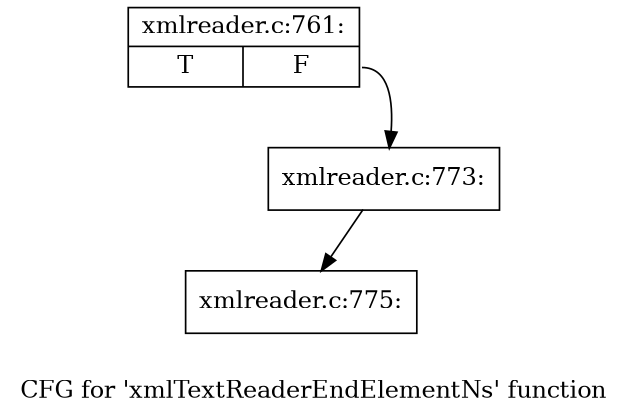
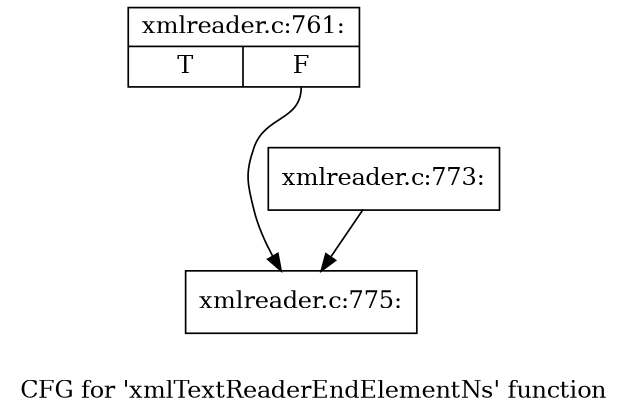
edge "xmlreader.c:761:" -> "xmlreader.c:773:": now "xmlreader.c:761:" -> "xmlreader.c:775:"
